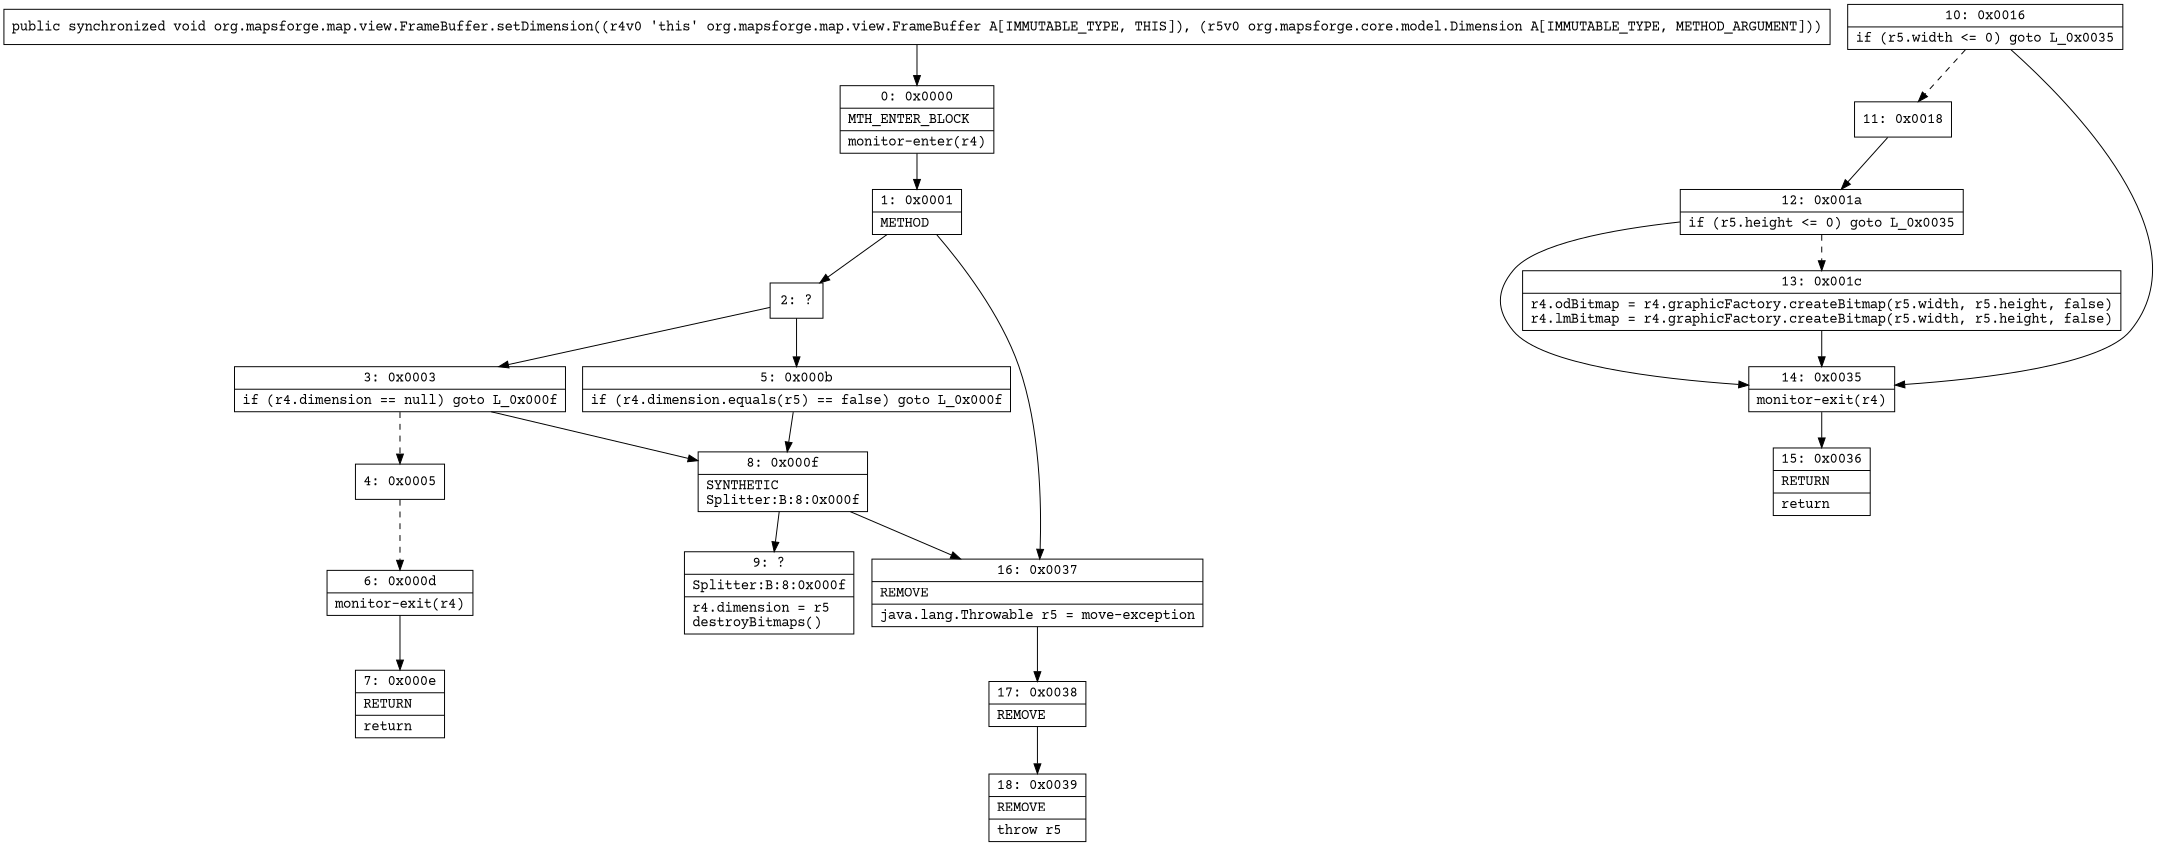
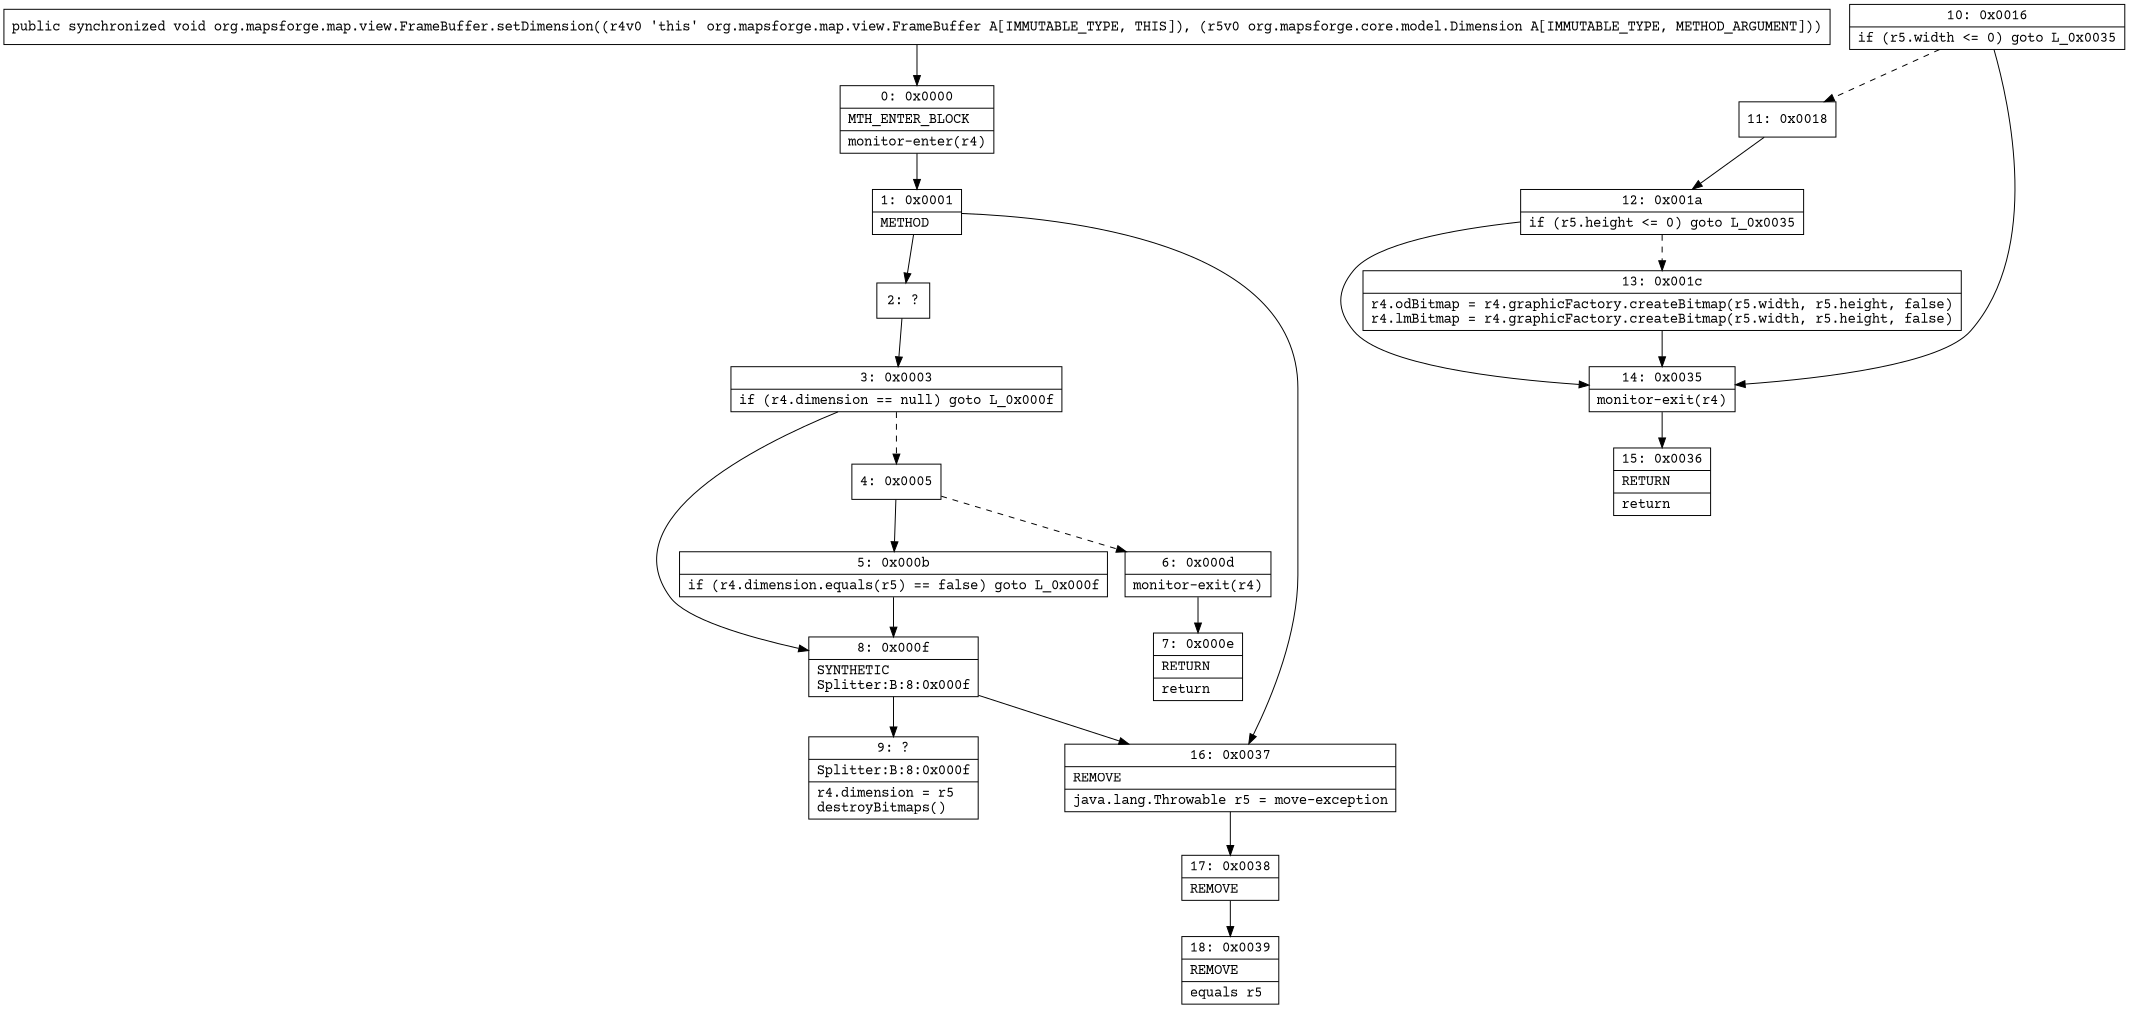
edge "2: ?" -> "5: 0x000b": now "4: 0x0005" -> "5: 0x000b"
node "18: 0x0039": text "throw r5" -> "equals r5"
